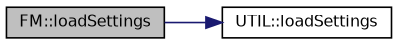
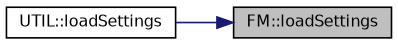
edge "FM::loadSettings" -> "UTIL::loadSettings": reversed
